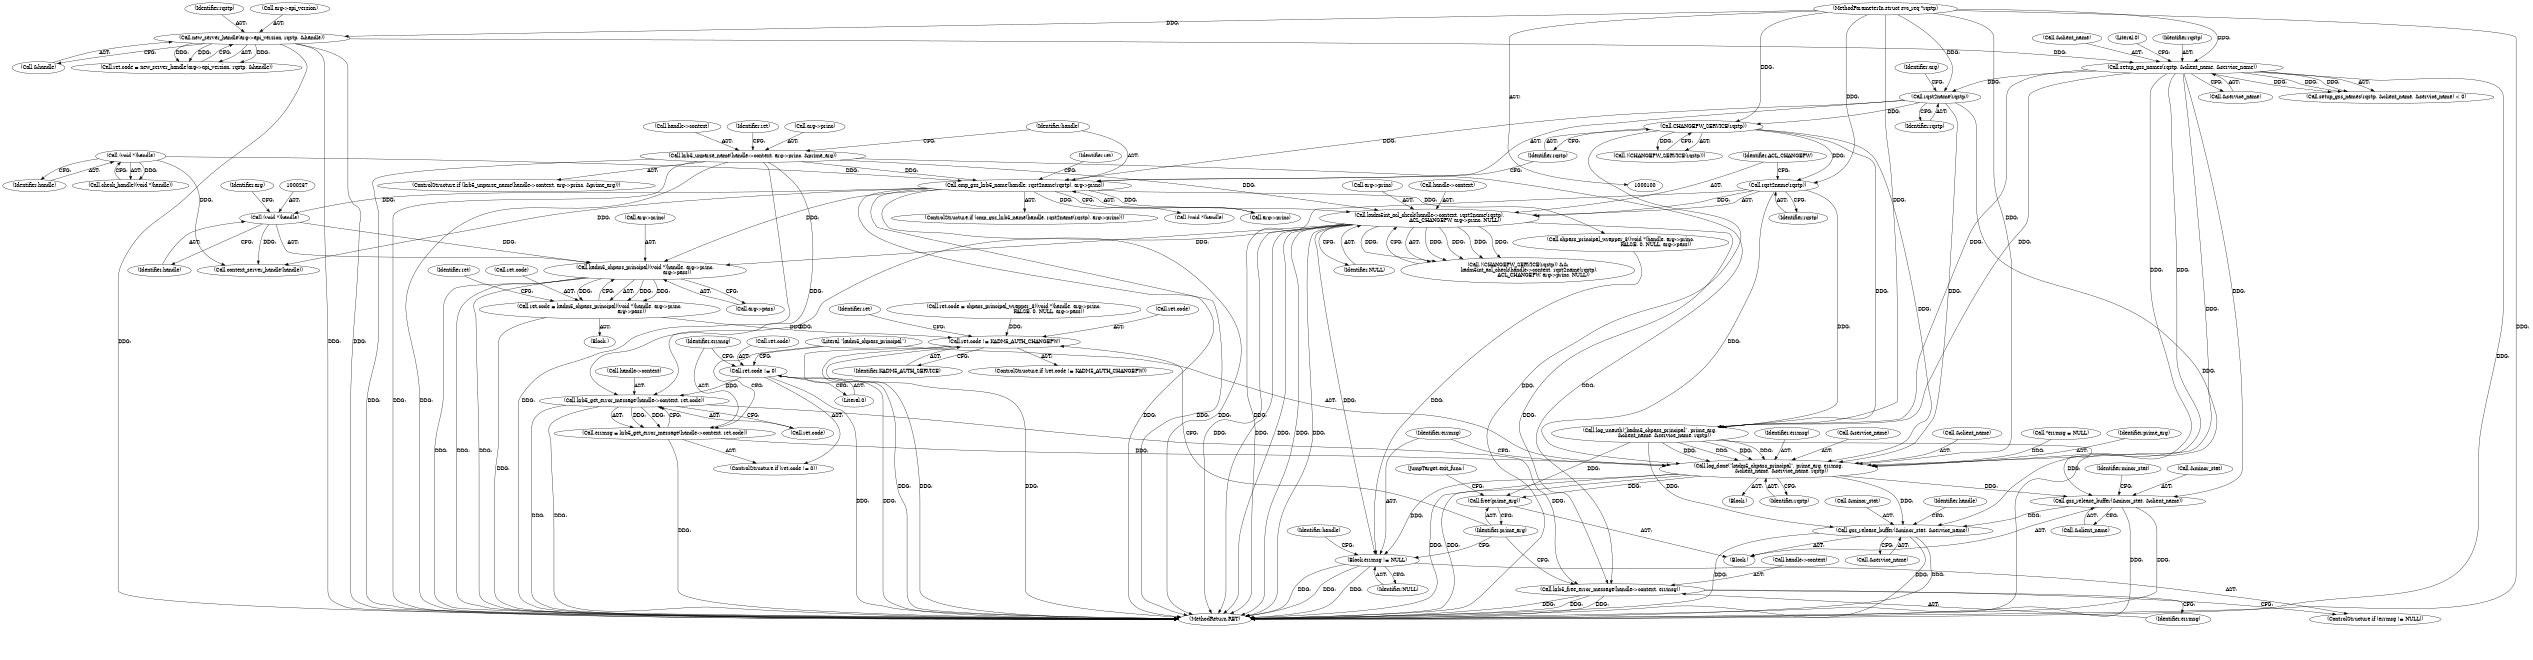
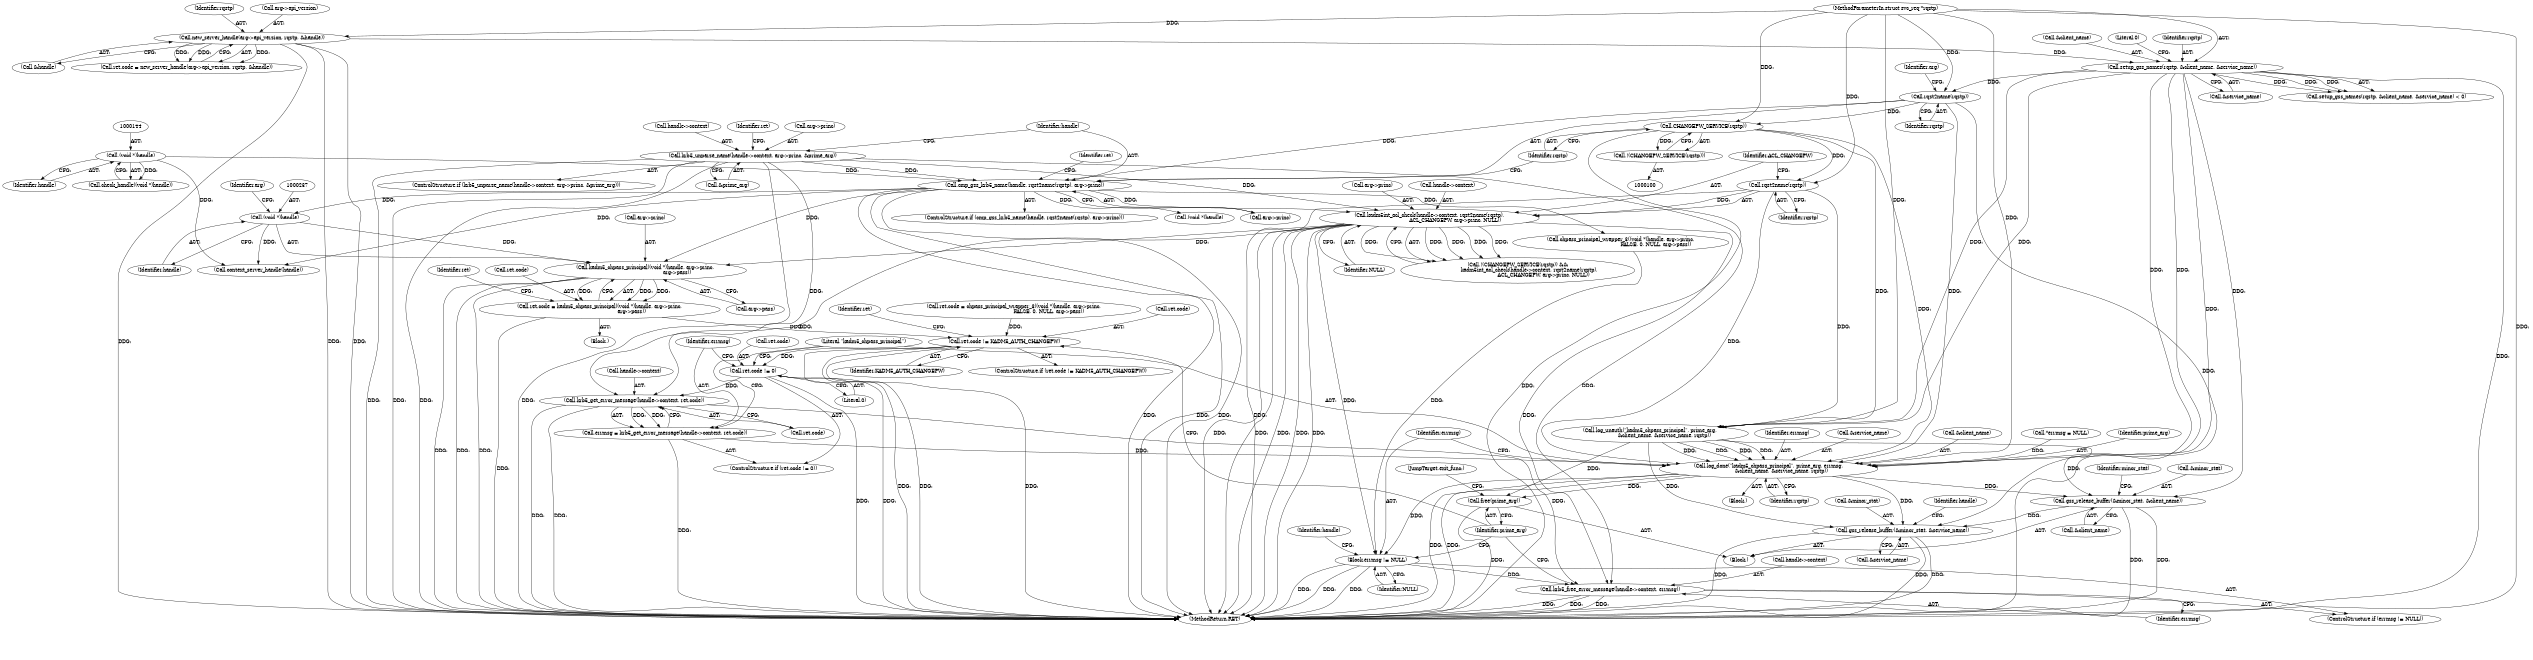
edge "(MethodParameterIn,struct svc_req *rqstp)" -> "1000100": now "(Call,!(CHANGEPW_SERVICE(rqstp)))" -> "1000100"
edge "(MethodParameterIn,struct svc_req *rqstp)" -> "(Call,setup_gss_names(rqstp, &client_name, &service_name))": label "DDG: " -> "AST: "
node "1000144": added
node "(Call,&prime_arg)": added
edge "(Call,ret.code != KADM5_AUTH_CHANGEPW)" -> "(Call,ret.code != 0)": added, label "DDG:"
node "(Identifier,KADM5_AUTH_SERVICE)": label "(Identifier,KADM5_AUTH_SERVICE)" -> "(Identifier,KADM5_AUTH_CHANGEPW)"
edge "(Block,errmsg != NULL)" -> "(Call,krb5_free_error_message(handle->context, errmsg))": added, label "DDG:"
edge "(Call,free(prime_arg))" -> "(MethodReturn,RET)": added, label "DDG:"
edge "(Call,krb5_free_error_message(handle->context, errmsg))" -> "(ControlStructure,if (errmsg != NULL))": label "CFG: " -> "AST: "
